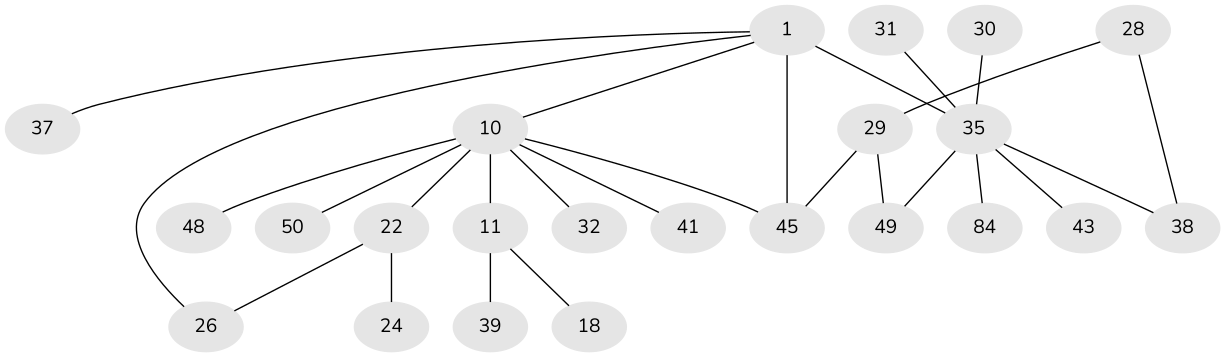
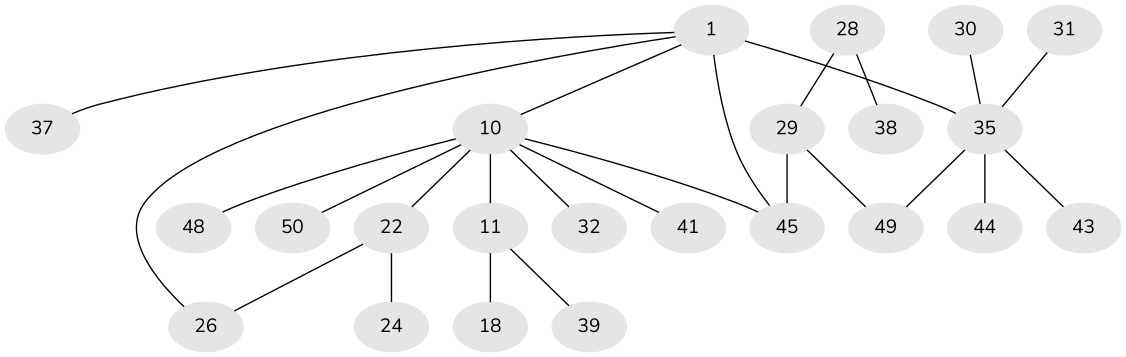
edge "35" -- "38": removed
node "84": label "84" -> "44"
